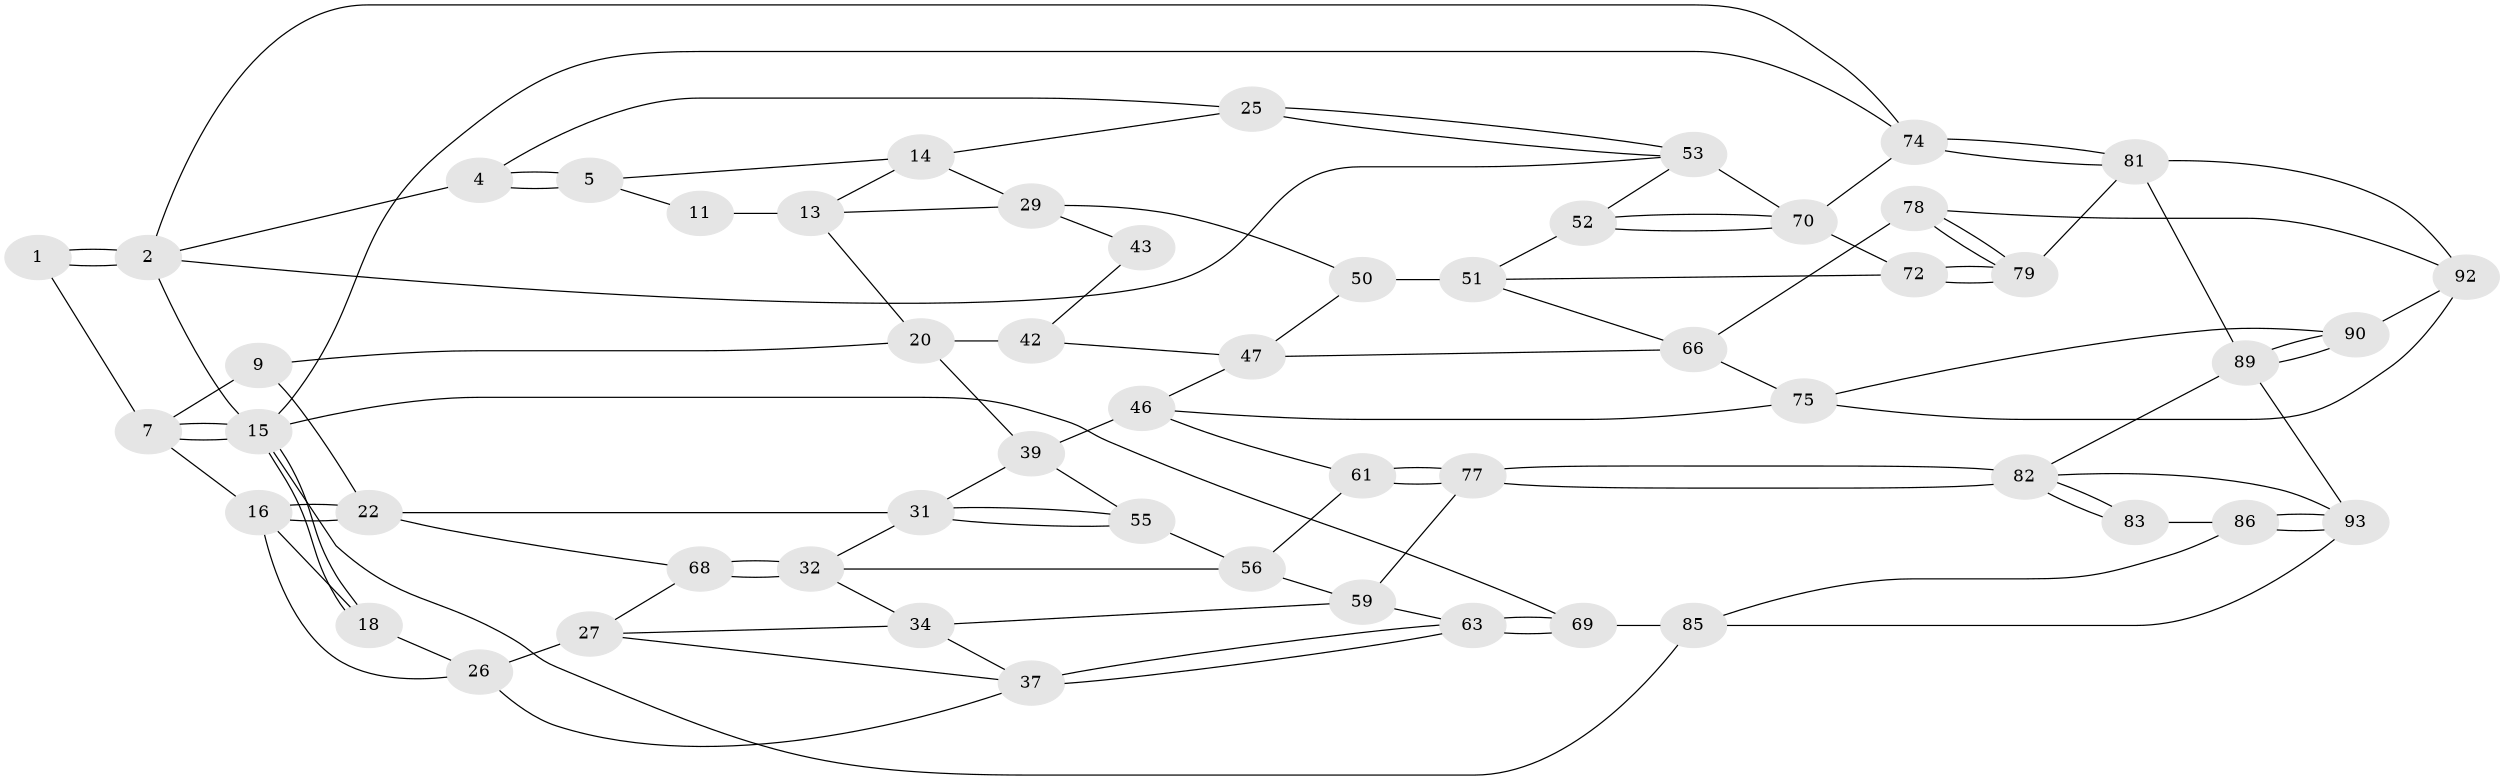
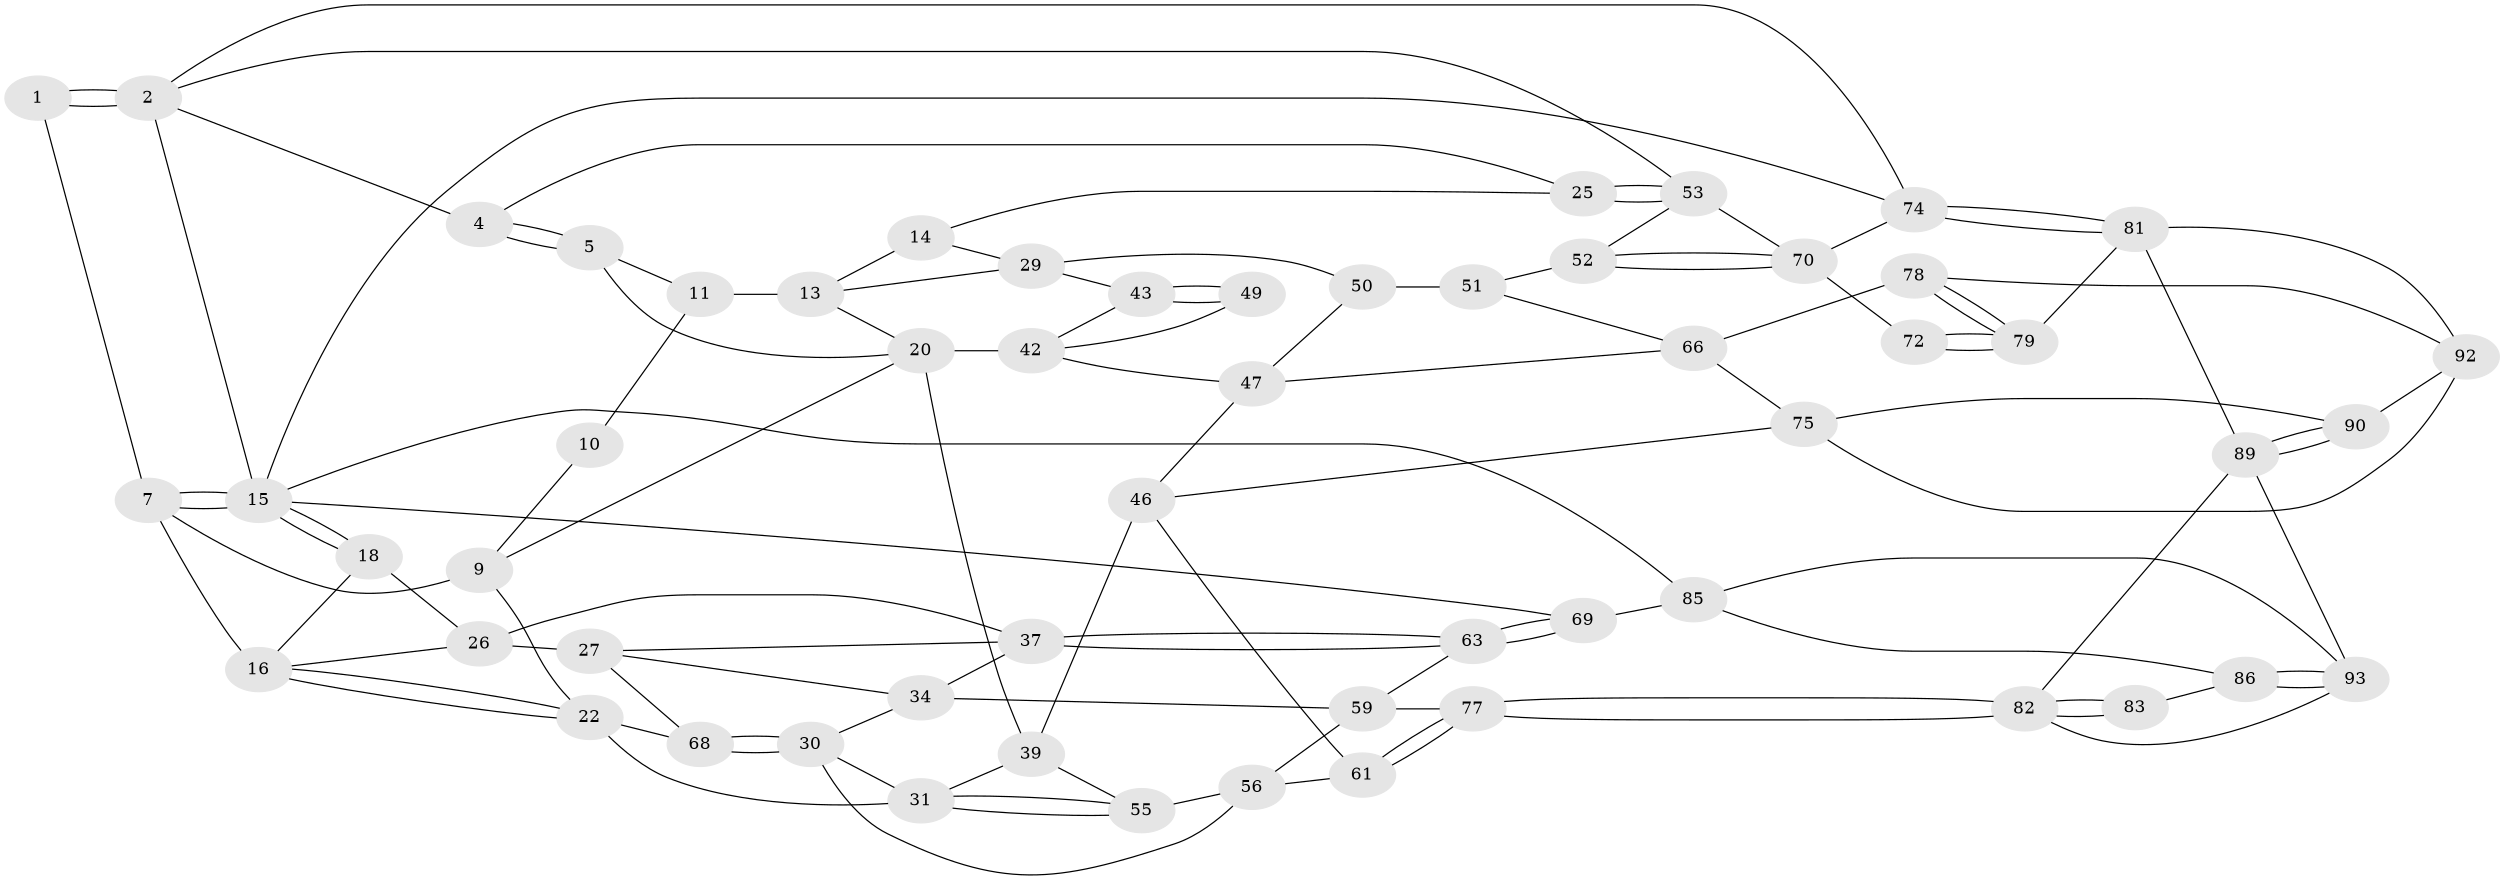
edge "14" -- "5": now "20" -- "5"
edge "72" -- "51": removed
node "49": added
node "10": added
node "32": label "32" -> "30"
